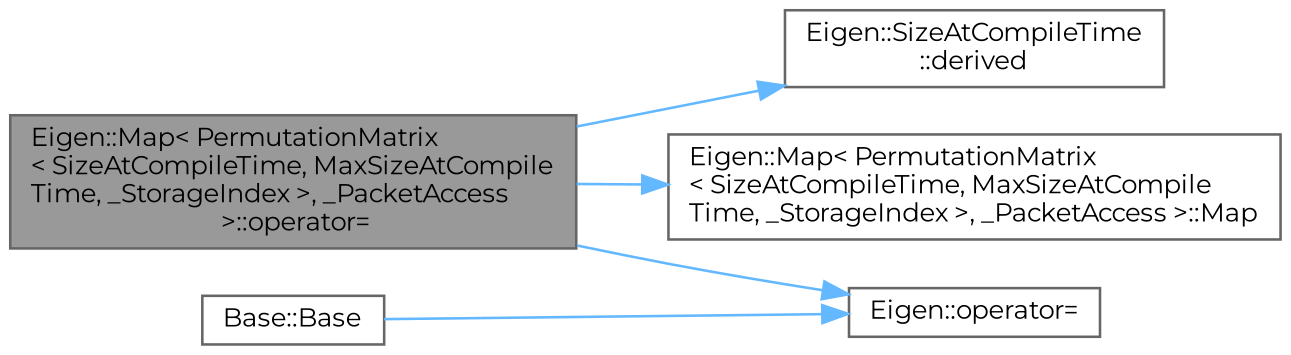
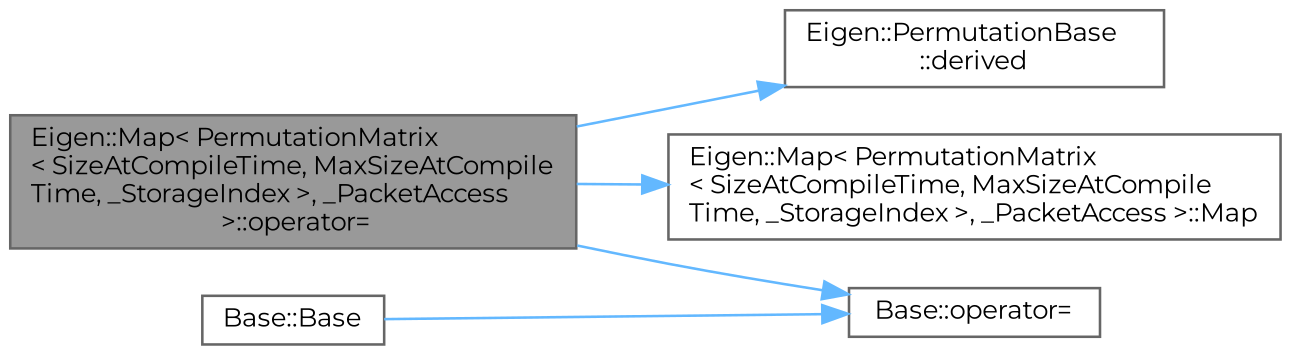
node "Eigen::SizeAtCompileTime ::derived": label "Eigen::SizeAtCompileTime ::derived" -> "Eigen::PermutationBase ::derived"
node "Eigen::operator=": label "Eigen::operator=" -> "Base::operator="
